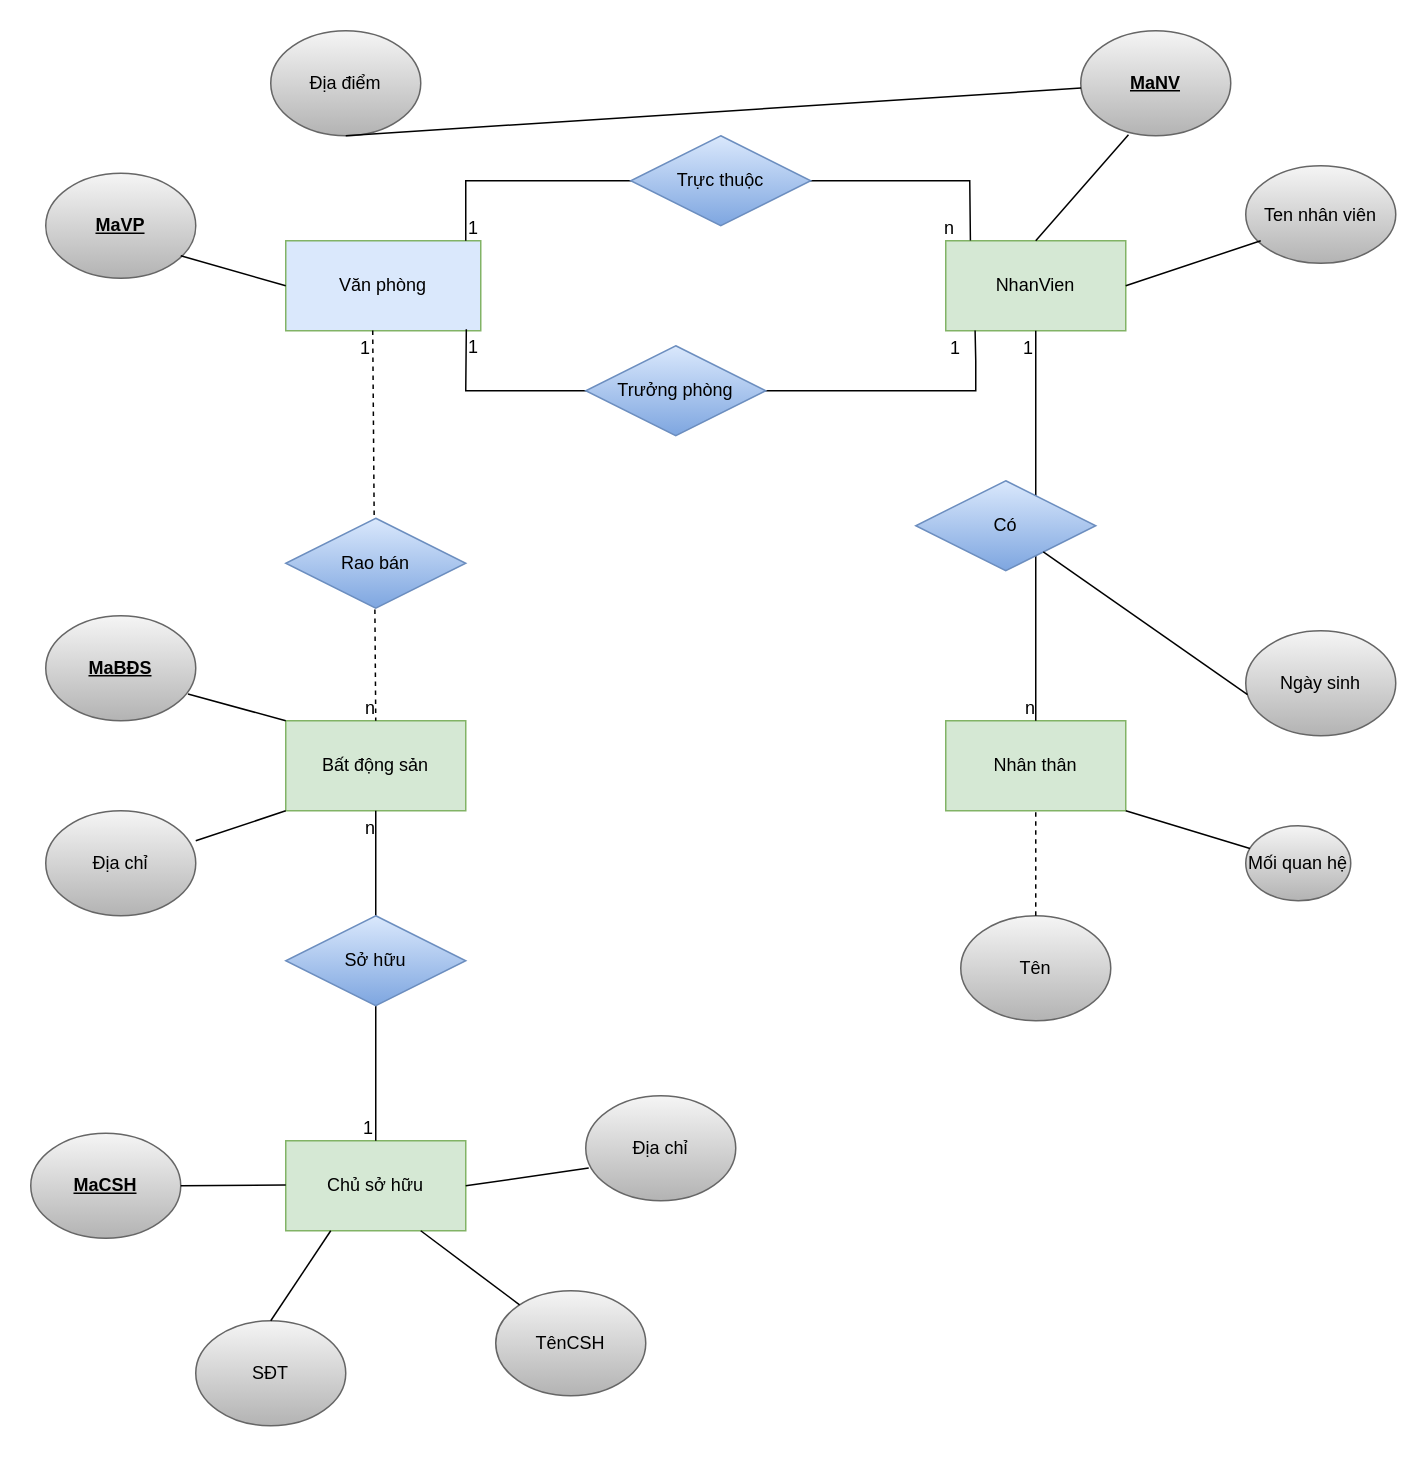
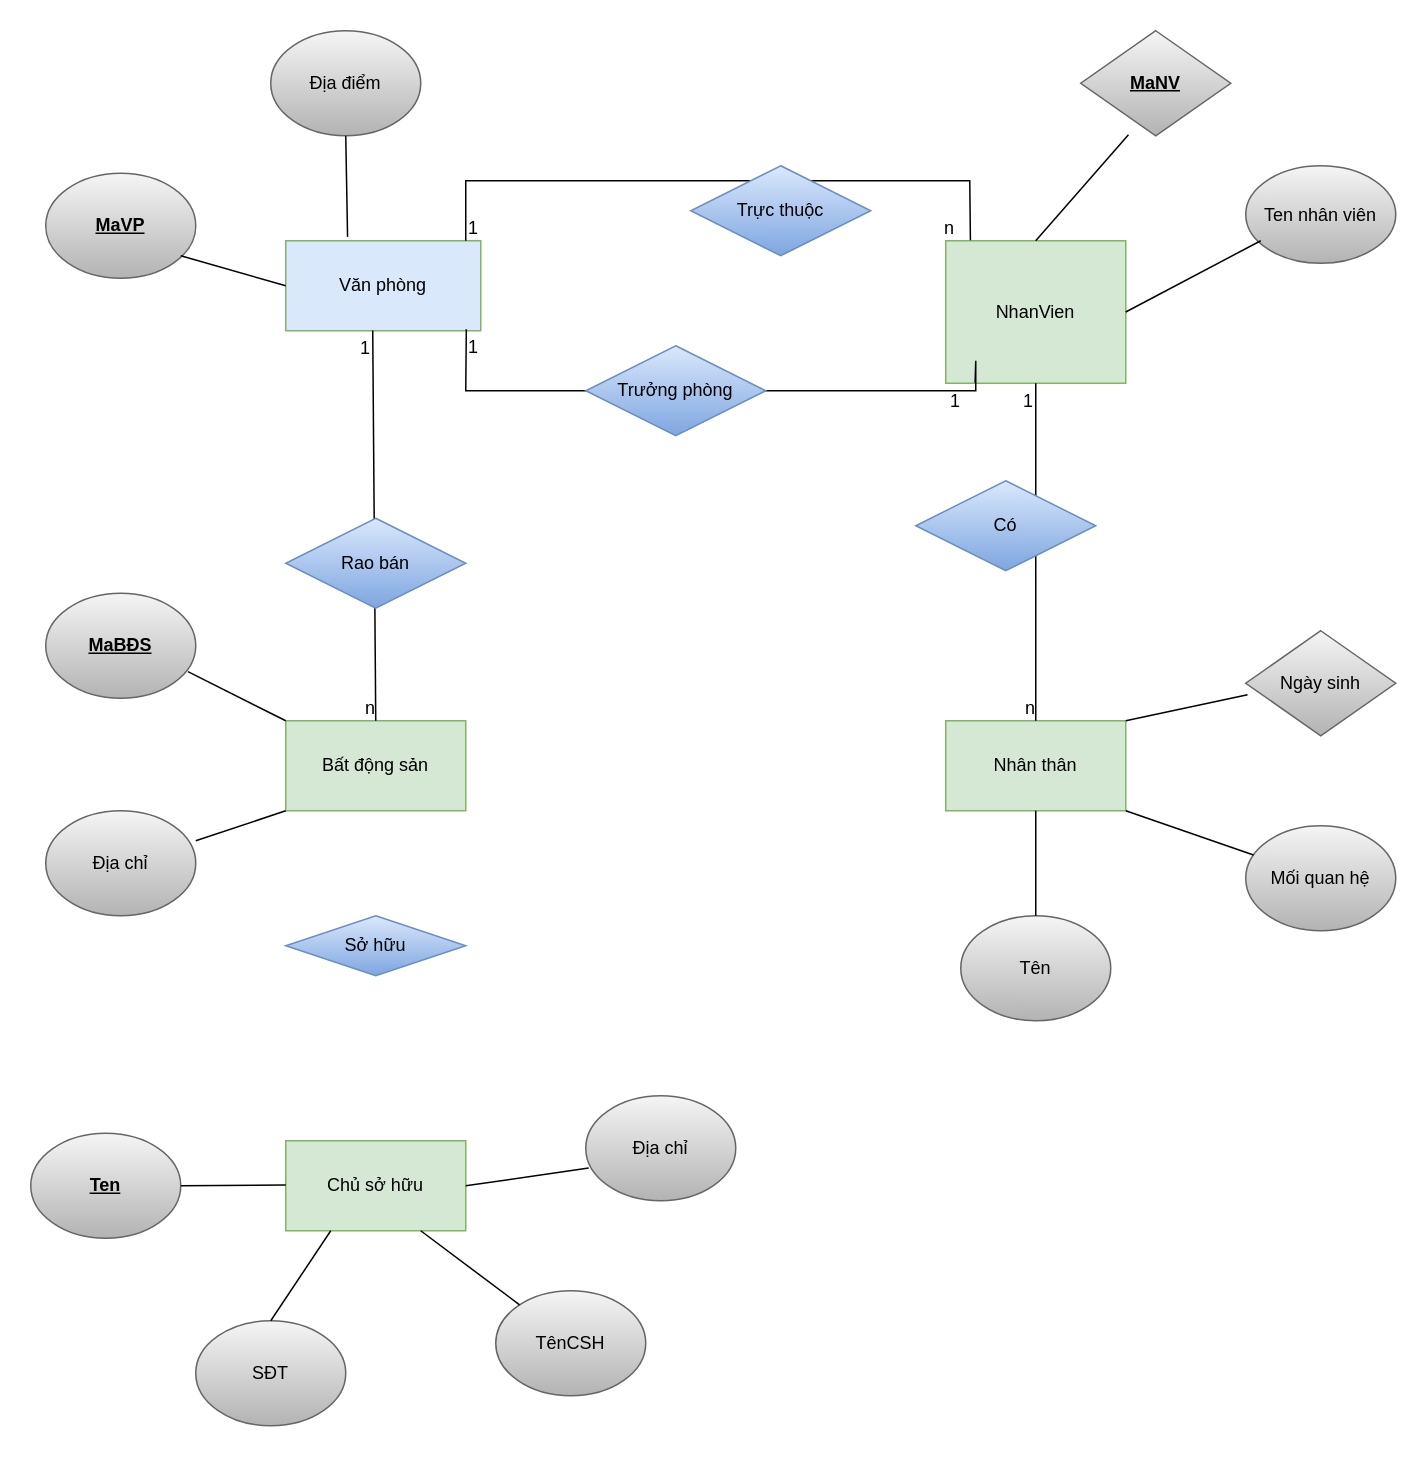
node "MaNV": shape ellipse -> diamond
edge "Địa điểm" -- "MaNV": now "Địa điểm" -- "Văn phòng"
node "Trực thuộc": moved (721, 181) -> (781, 211)
node "NhanVien": size 180x90 -> 180x143
edge "Văn phòng" -- "Bất động sản": style dashed -> solid
edge "Có" -- "Ngày sinh": now "Nhân thân" -- "Ngày sinh"
node "MaBĐS": moved (121, 668) -> (121, 646)
node "Ngày sinh": shape ellipse -> diamond
edge "Nhân thân" -- "Tên": style dashed -> solid
node "Mối quan hệ": size 105x75 -> 150x105
node "Sở hữu": size 180x90 -> 180x60
edge "Bất động sản" -- "Chủ sở hữu": removed, labels "n", "1"
node "MaCSH": label "MaCSH" -> "Ten"
